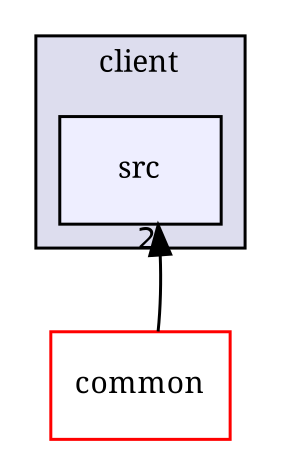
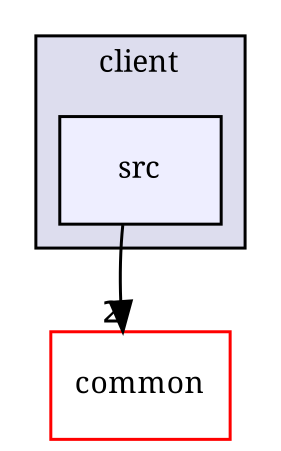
edge "common" -> "src": reversed
